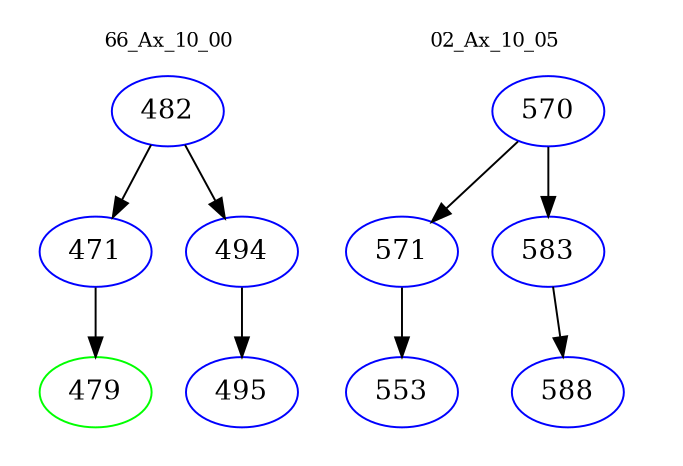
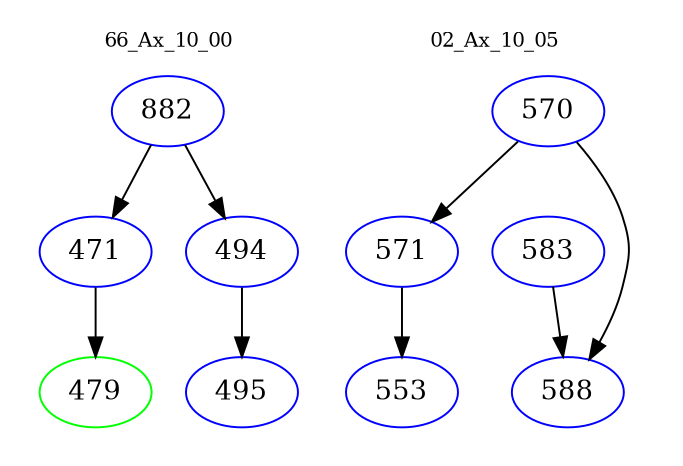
node "482": label "482" -> "882"
edge "570" -> "583": now "570" -> "588"
